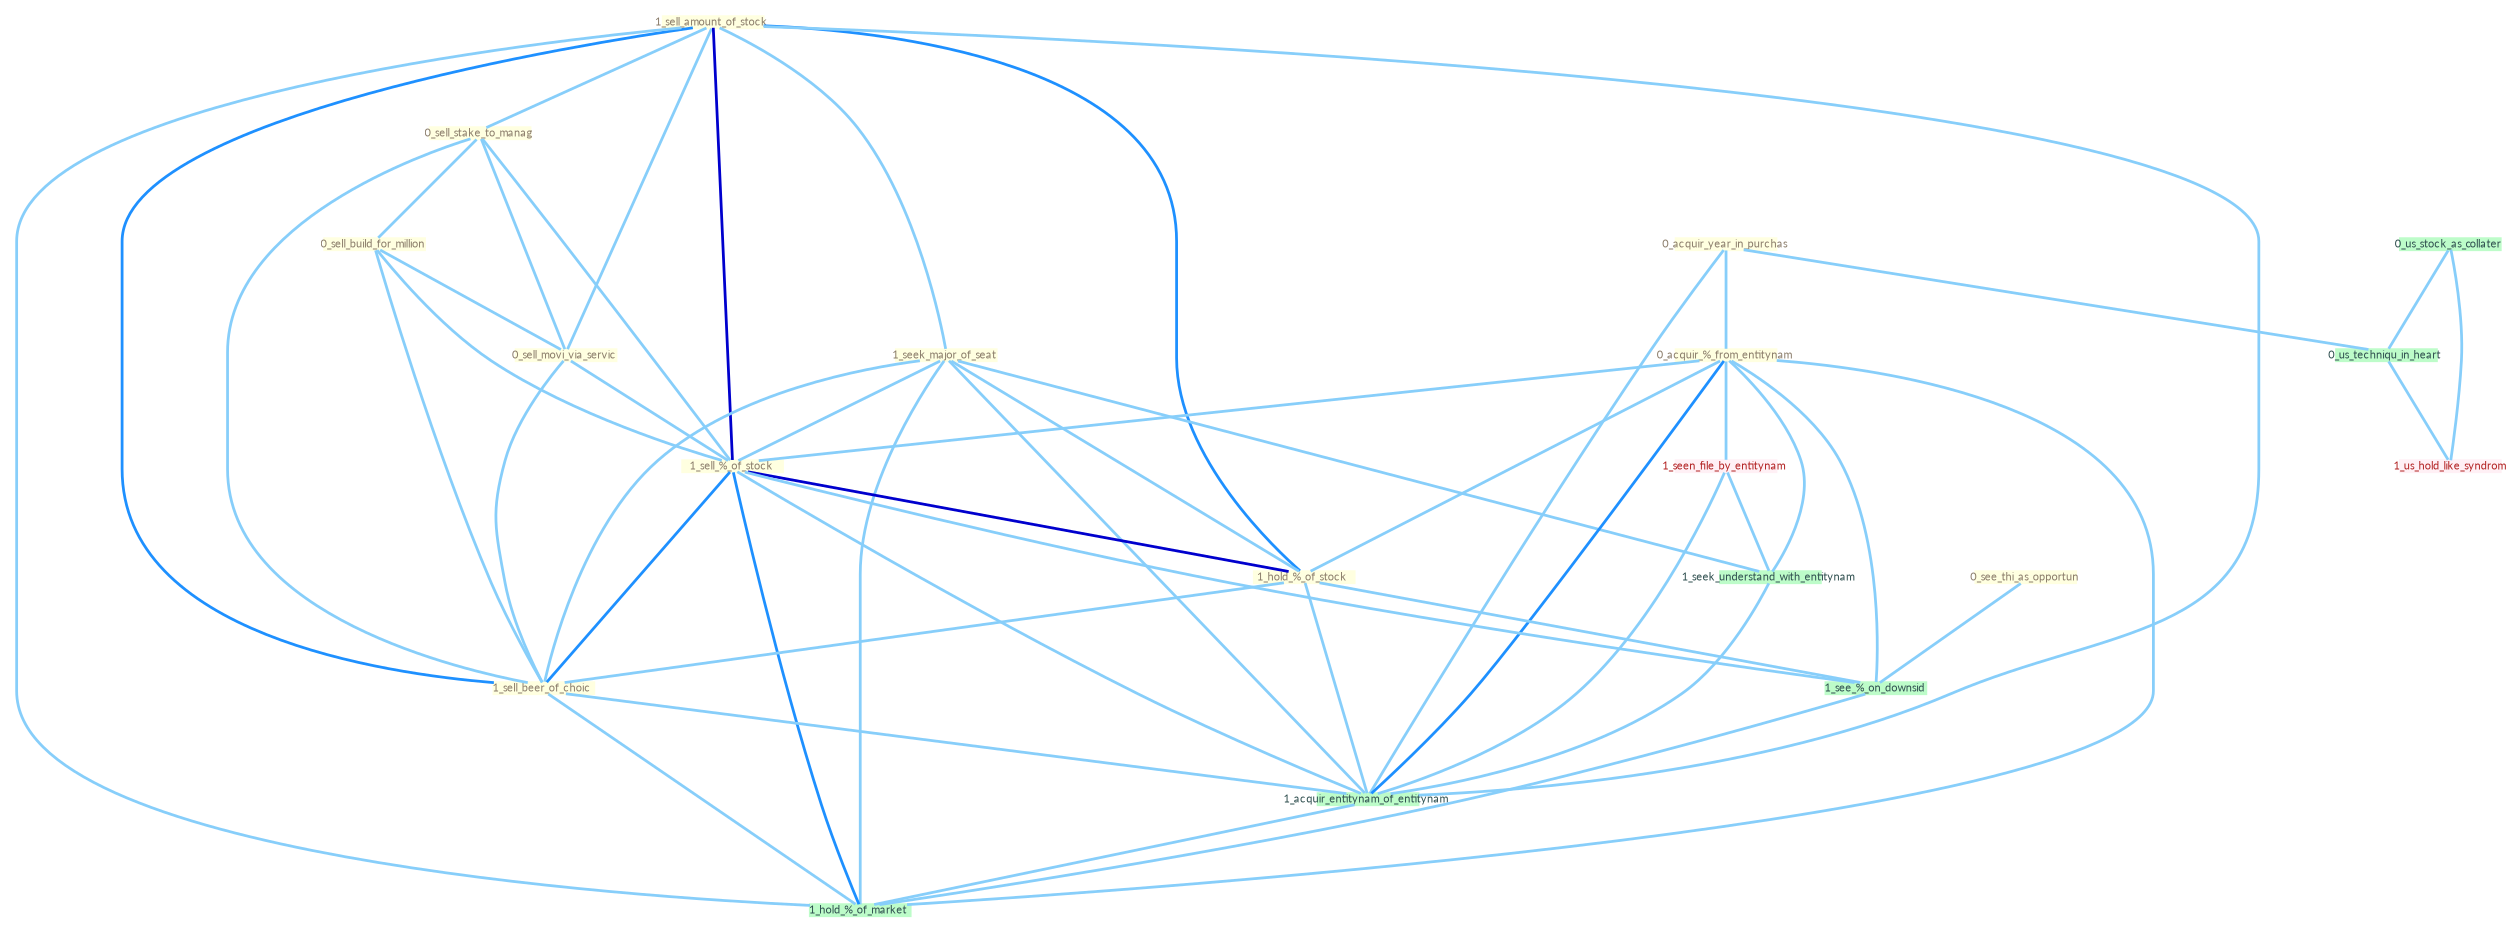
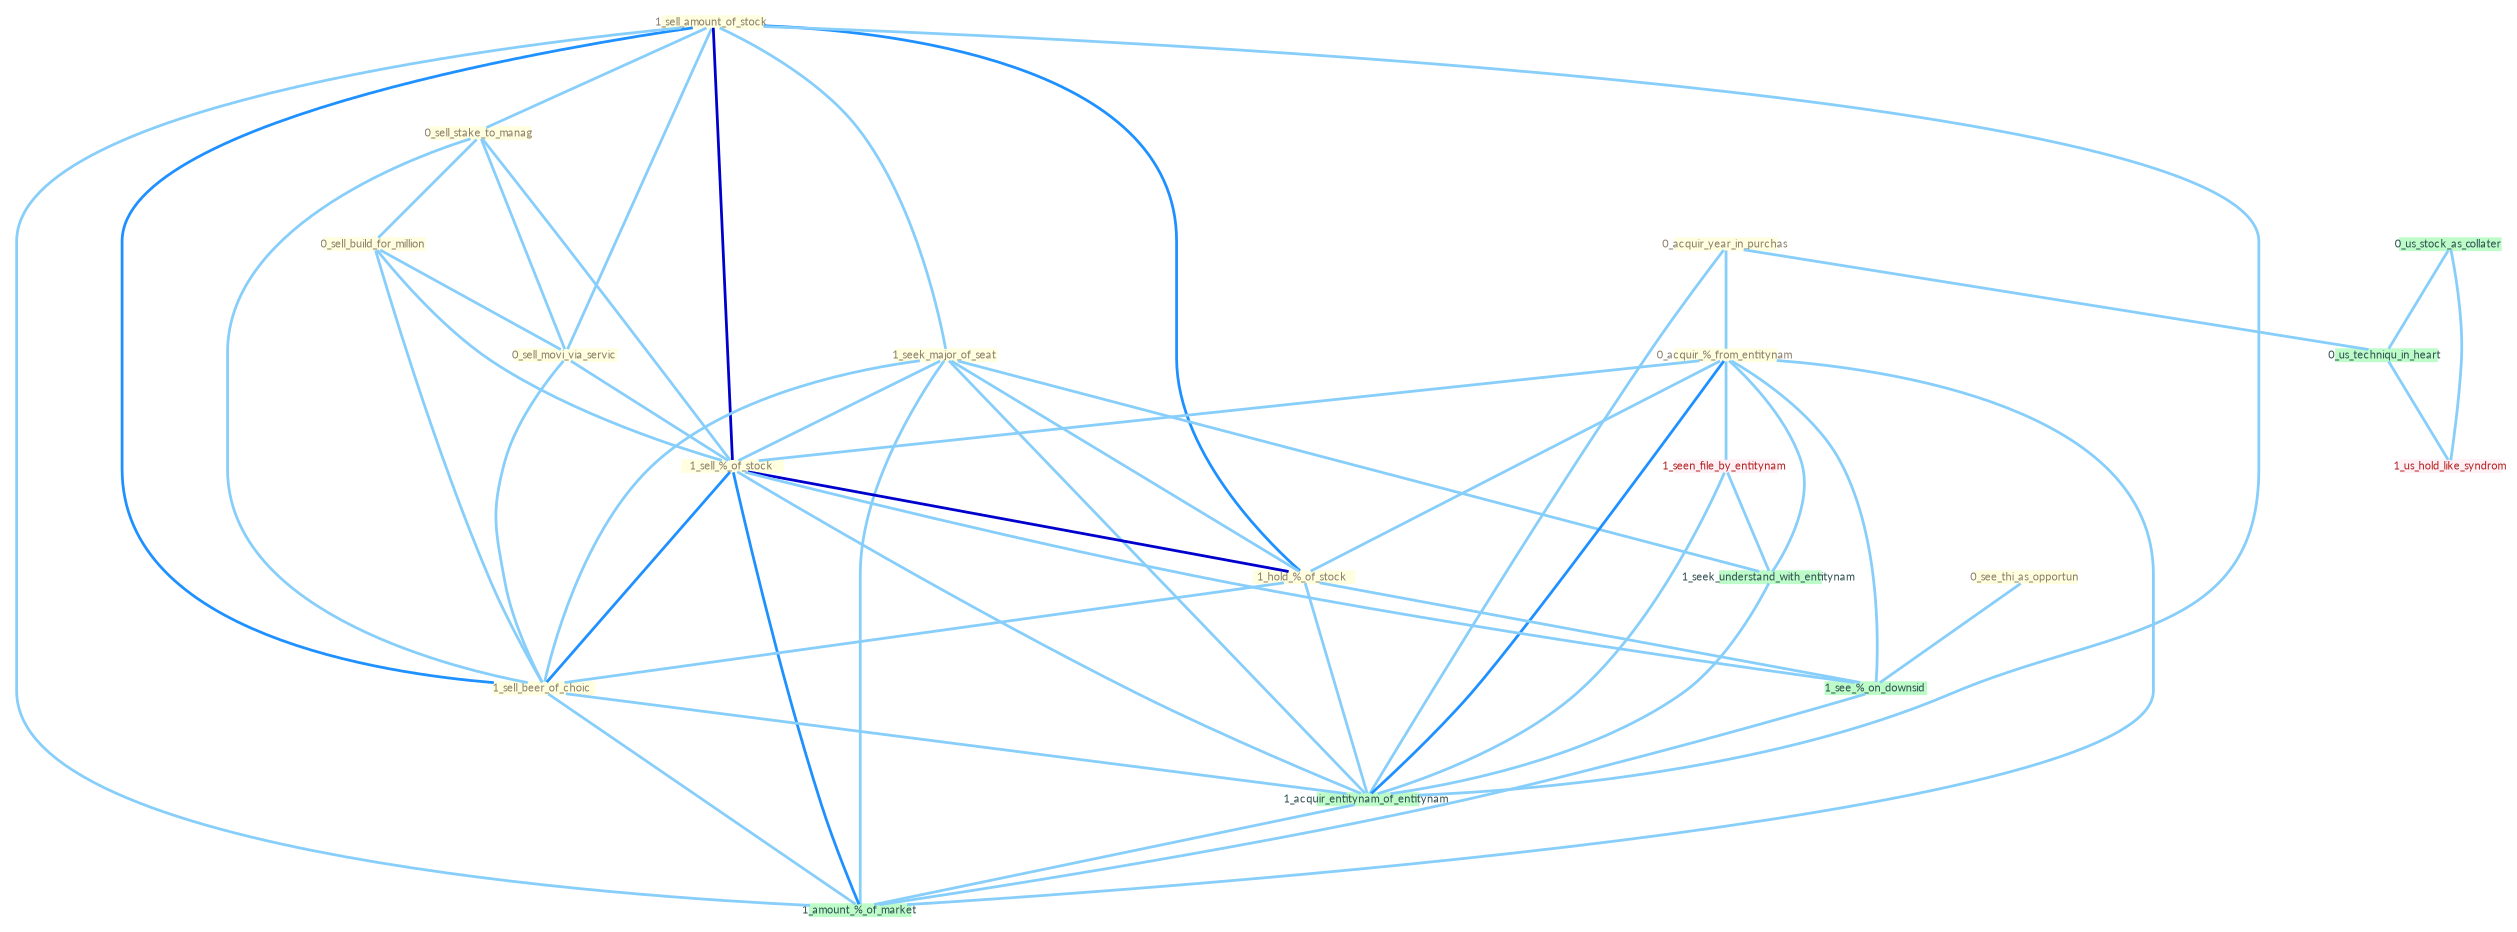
node "1_hold_%_of_market": label "1_hold_%_of_market" -> "1_amount_%_of_market"
